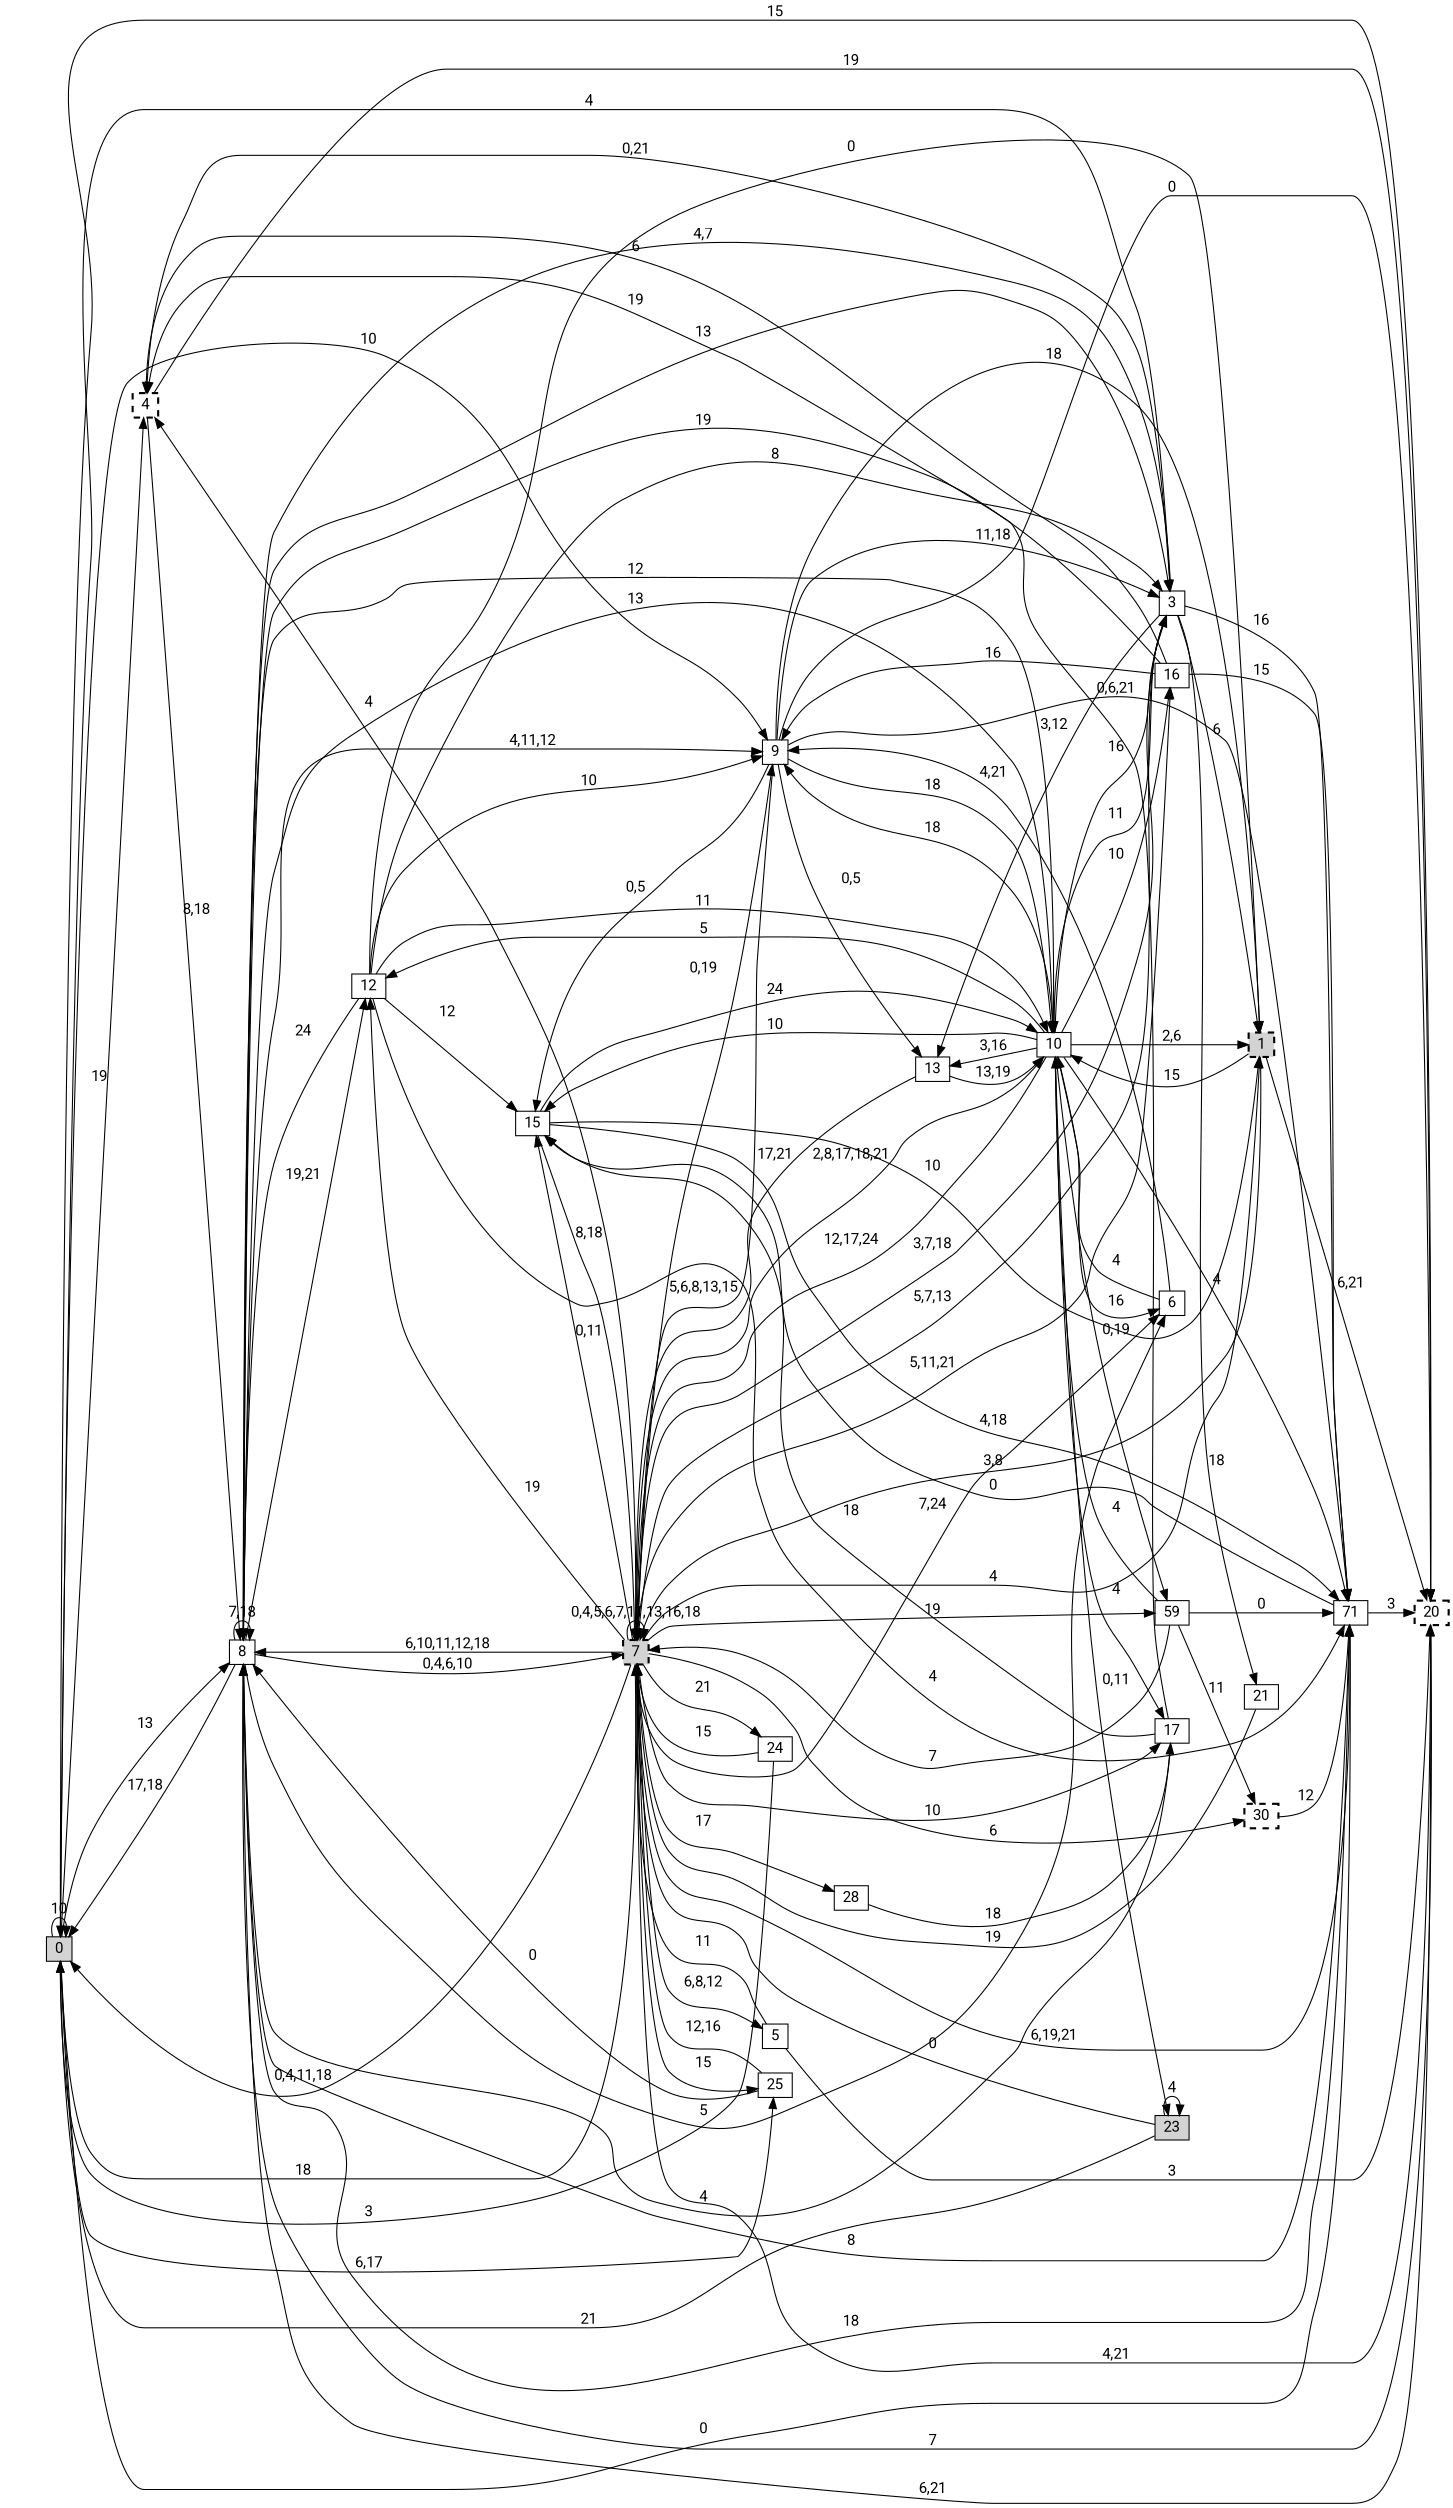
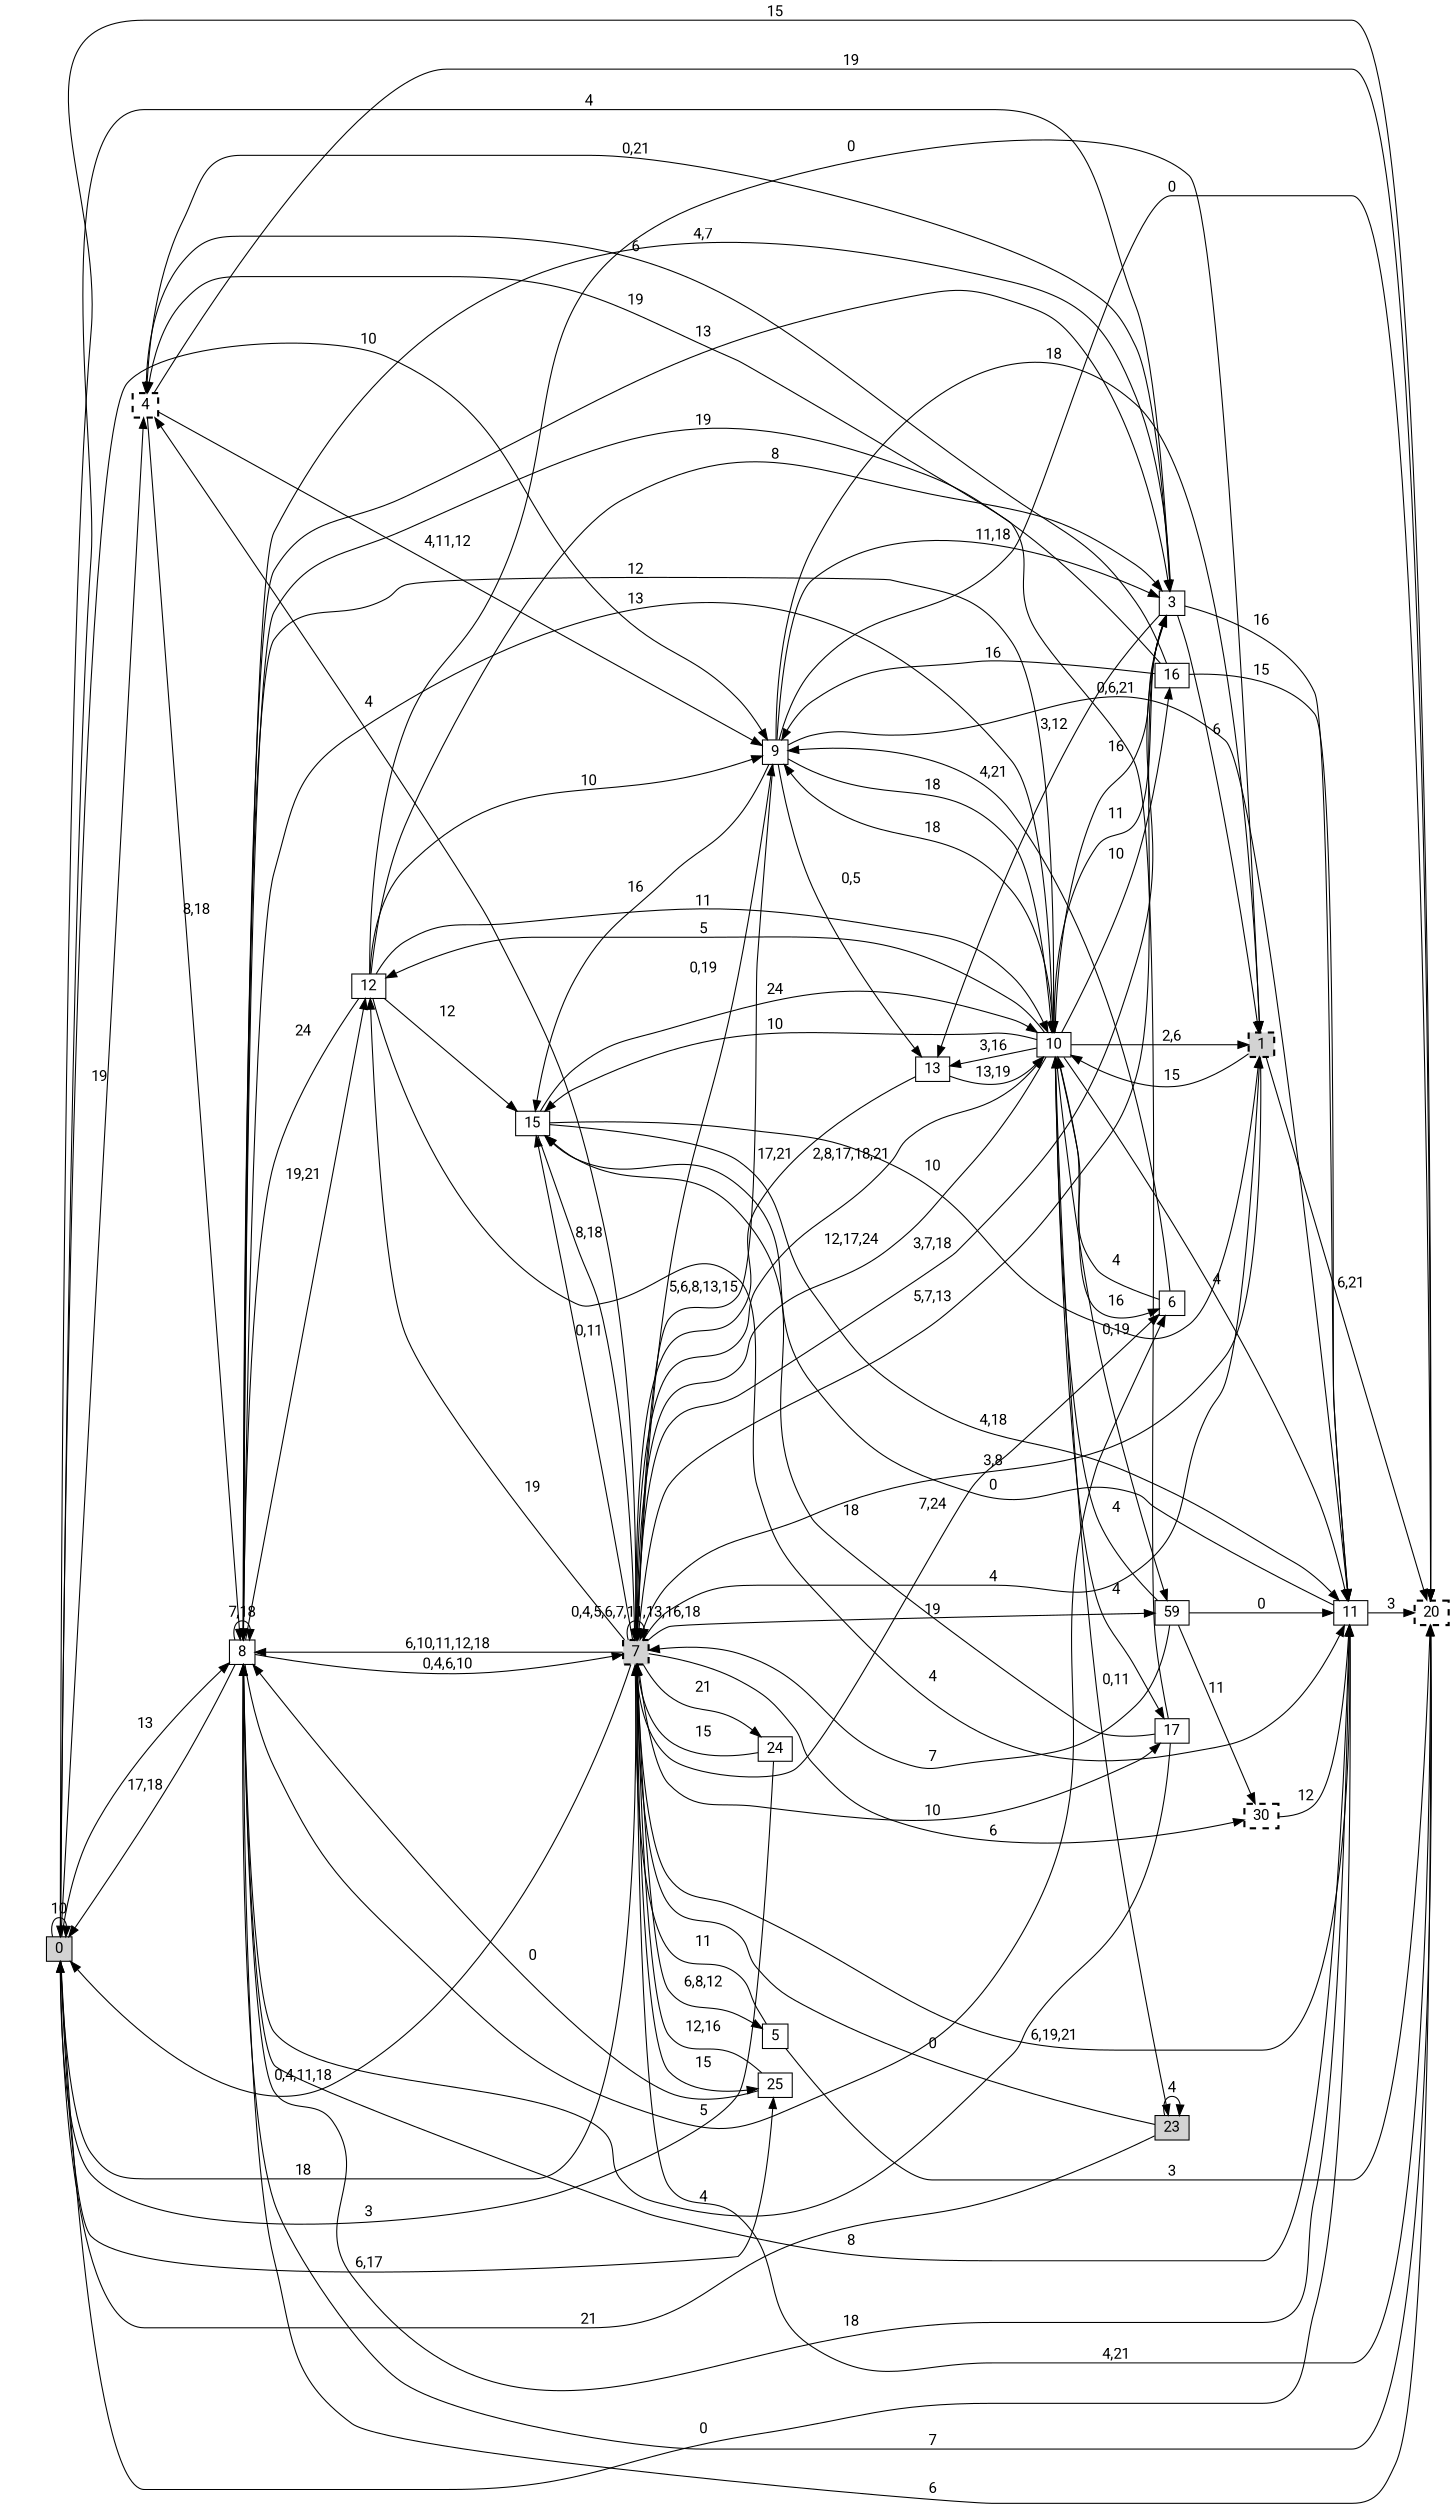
edge "9" -> "15": label "0,5" -> "16"
edge "8" -> "9": now "4" -> "9"
edge "7" -> "16": removed, label "5,11,21"
node "71": label "71" -> "11"
node "21": removed
node "28": removed
edge "8" -> "20": label "6,21" -> "6"
